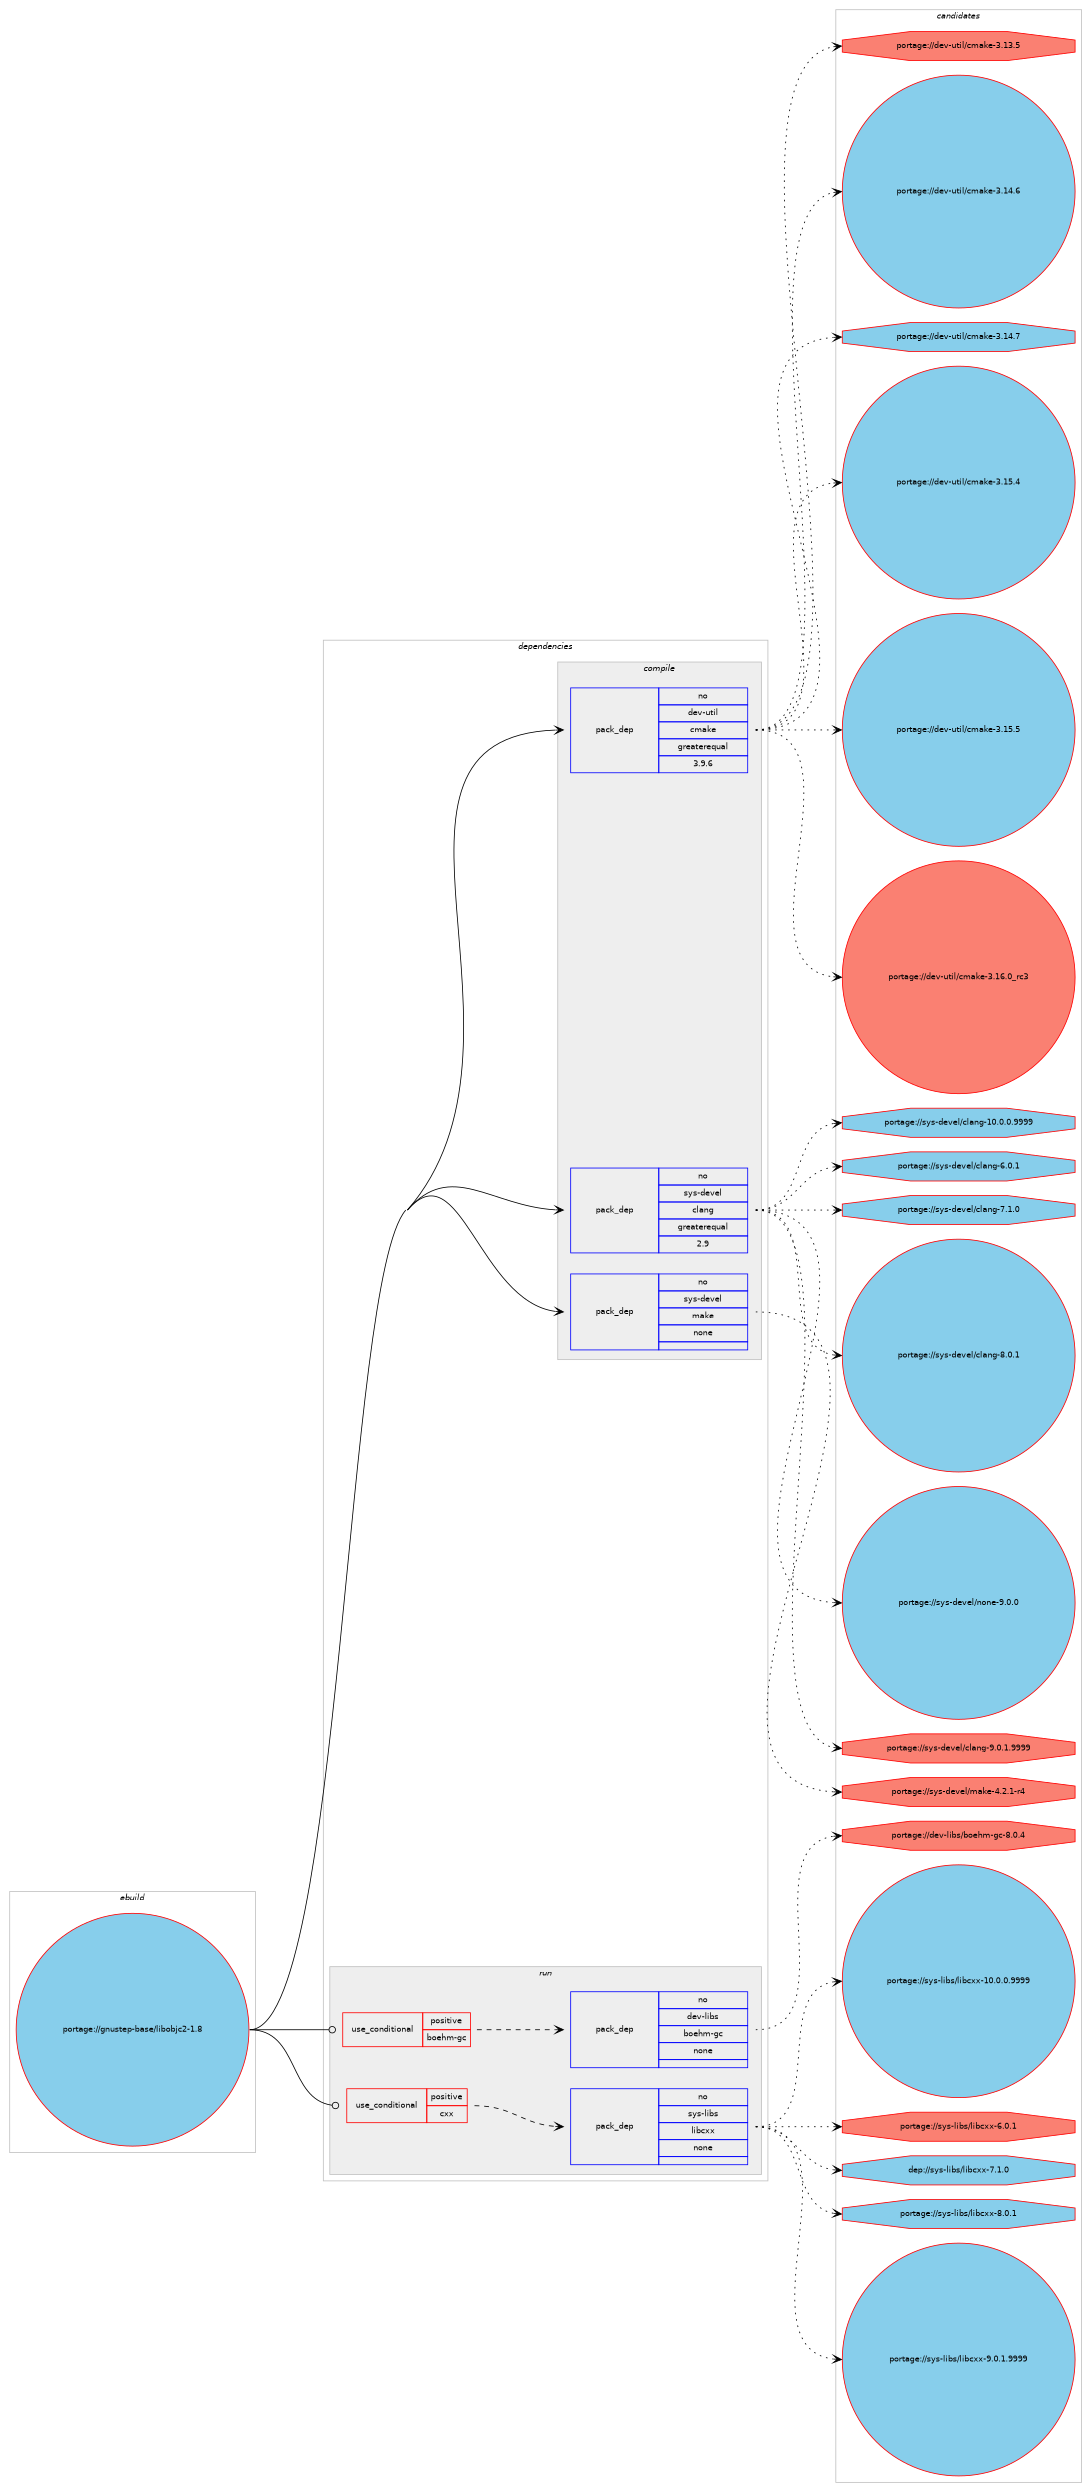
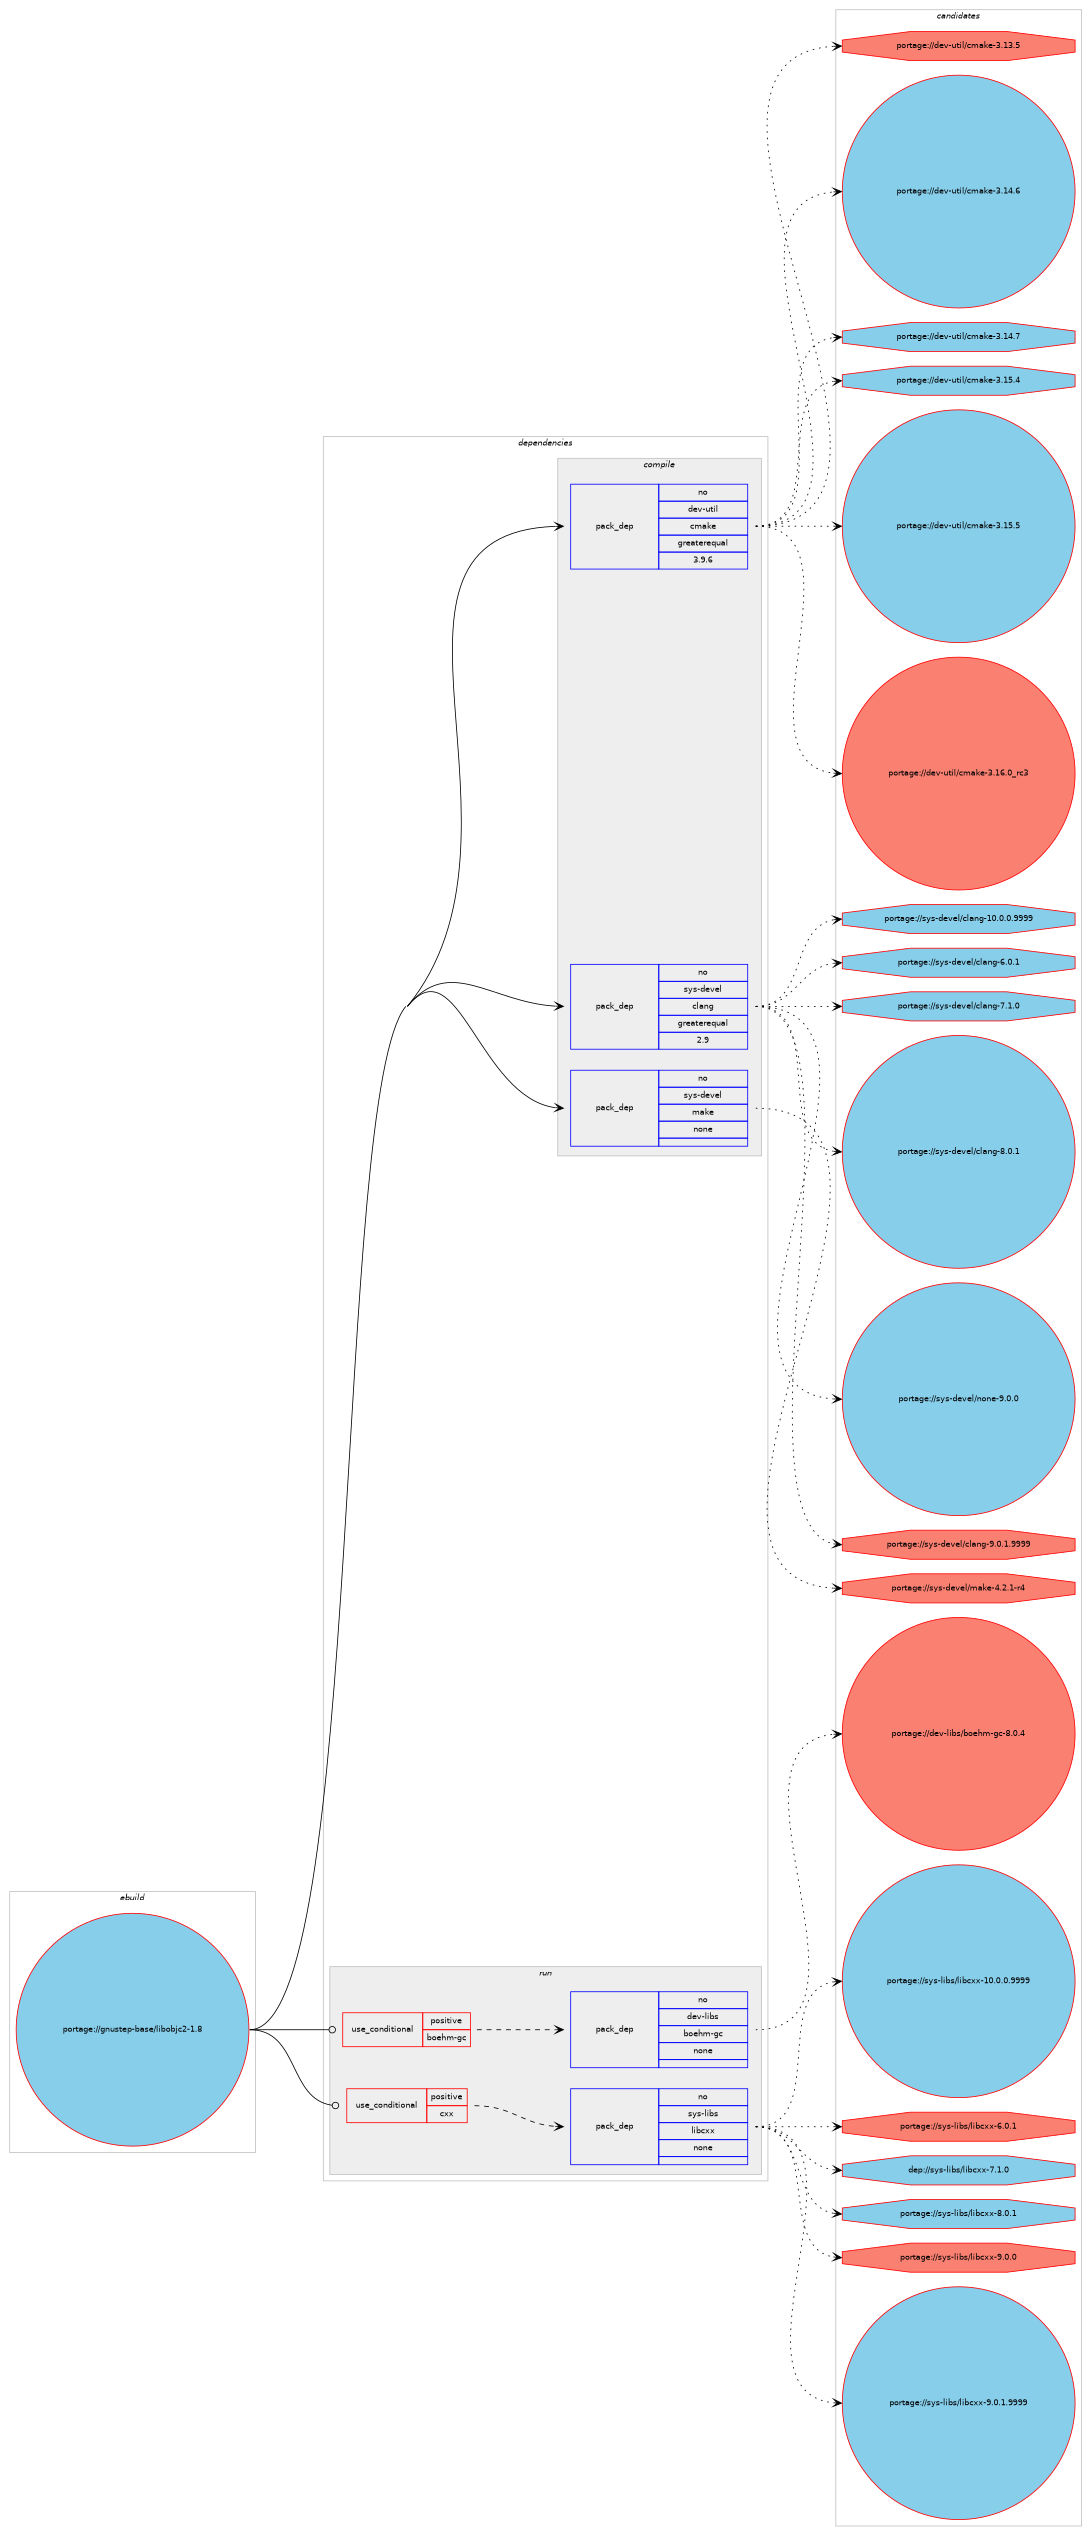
node "portage://dev-util/cmake-3.15.4": shape circle -> octagon
node "portage://dev-libs/boehm-gc-8.0.4": shape octagon -> circle
node "portage://sys-libs/libcxx-9.0.0": added
